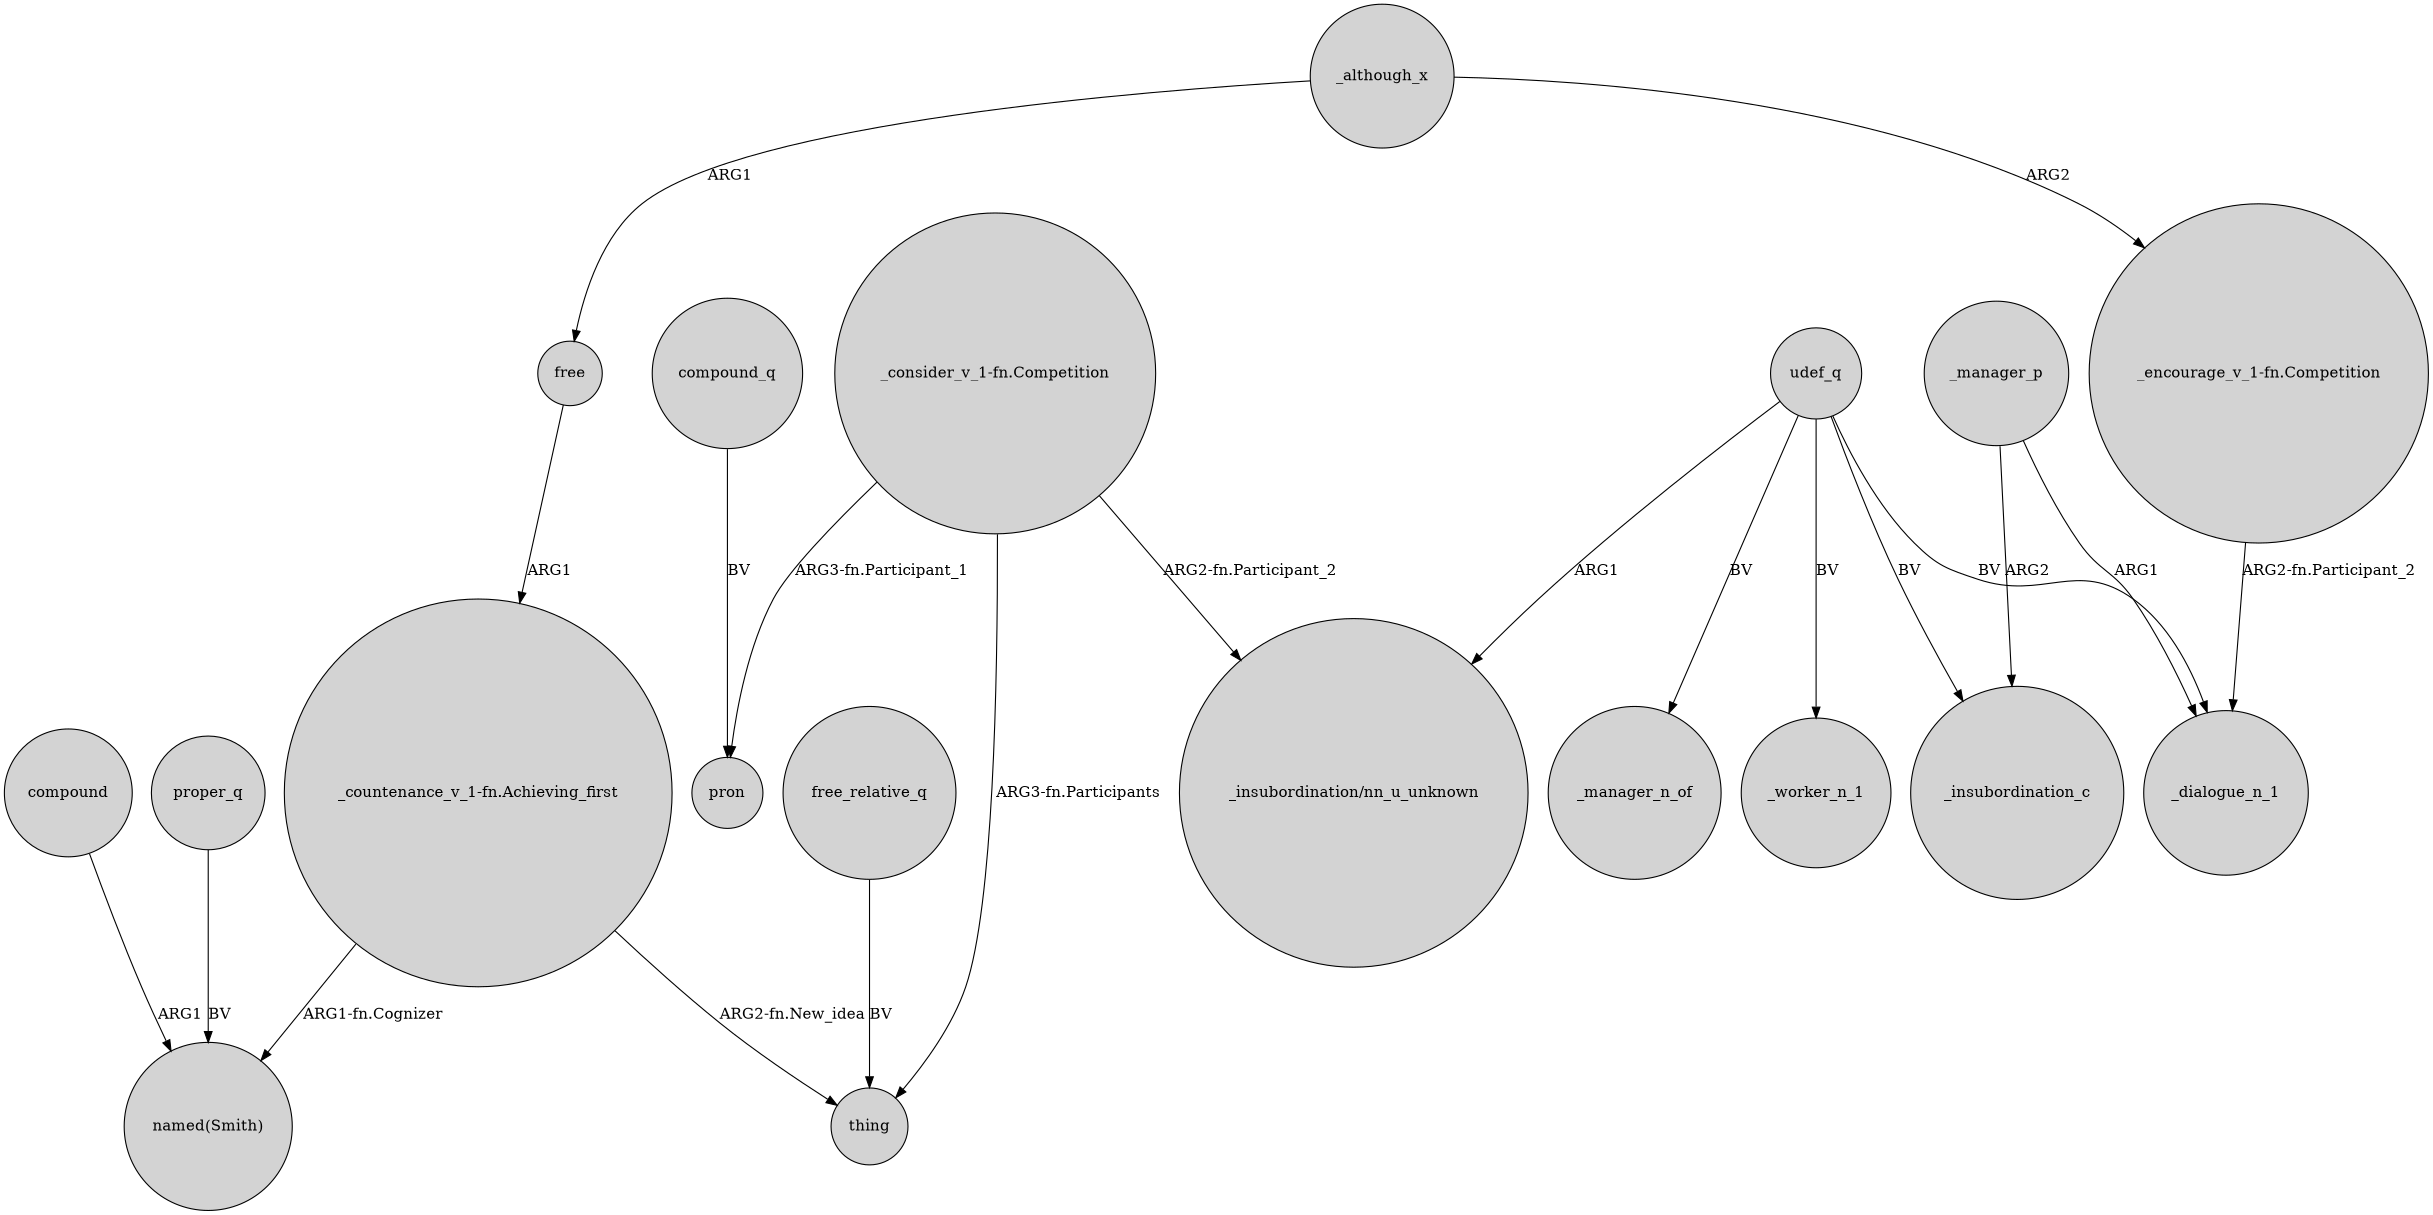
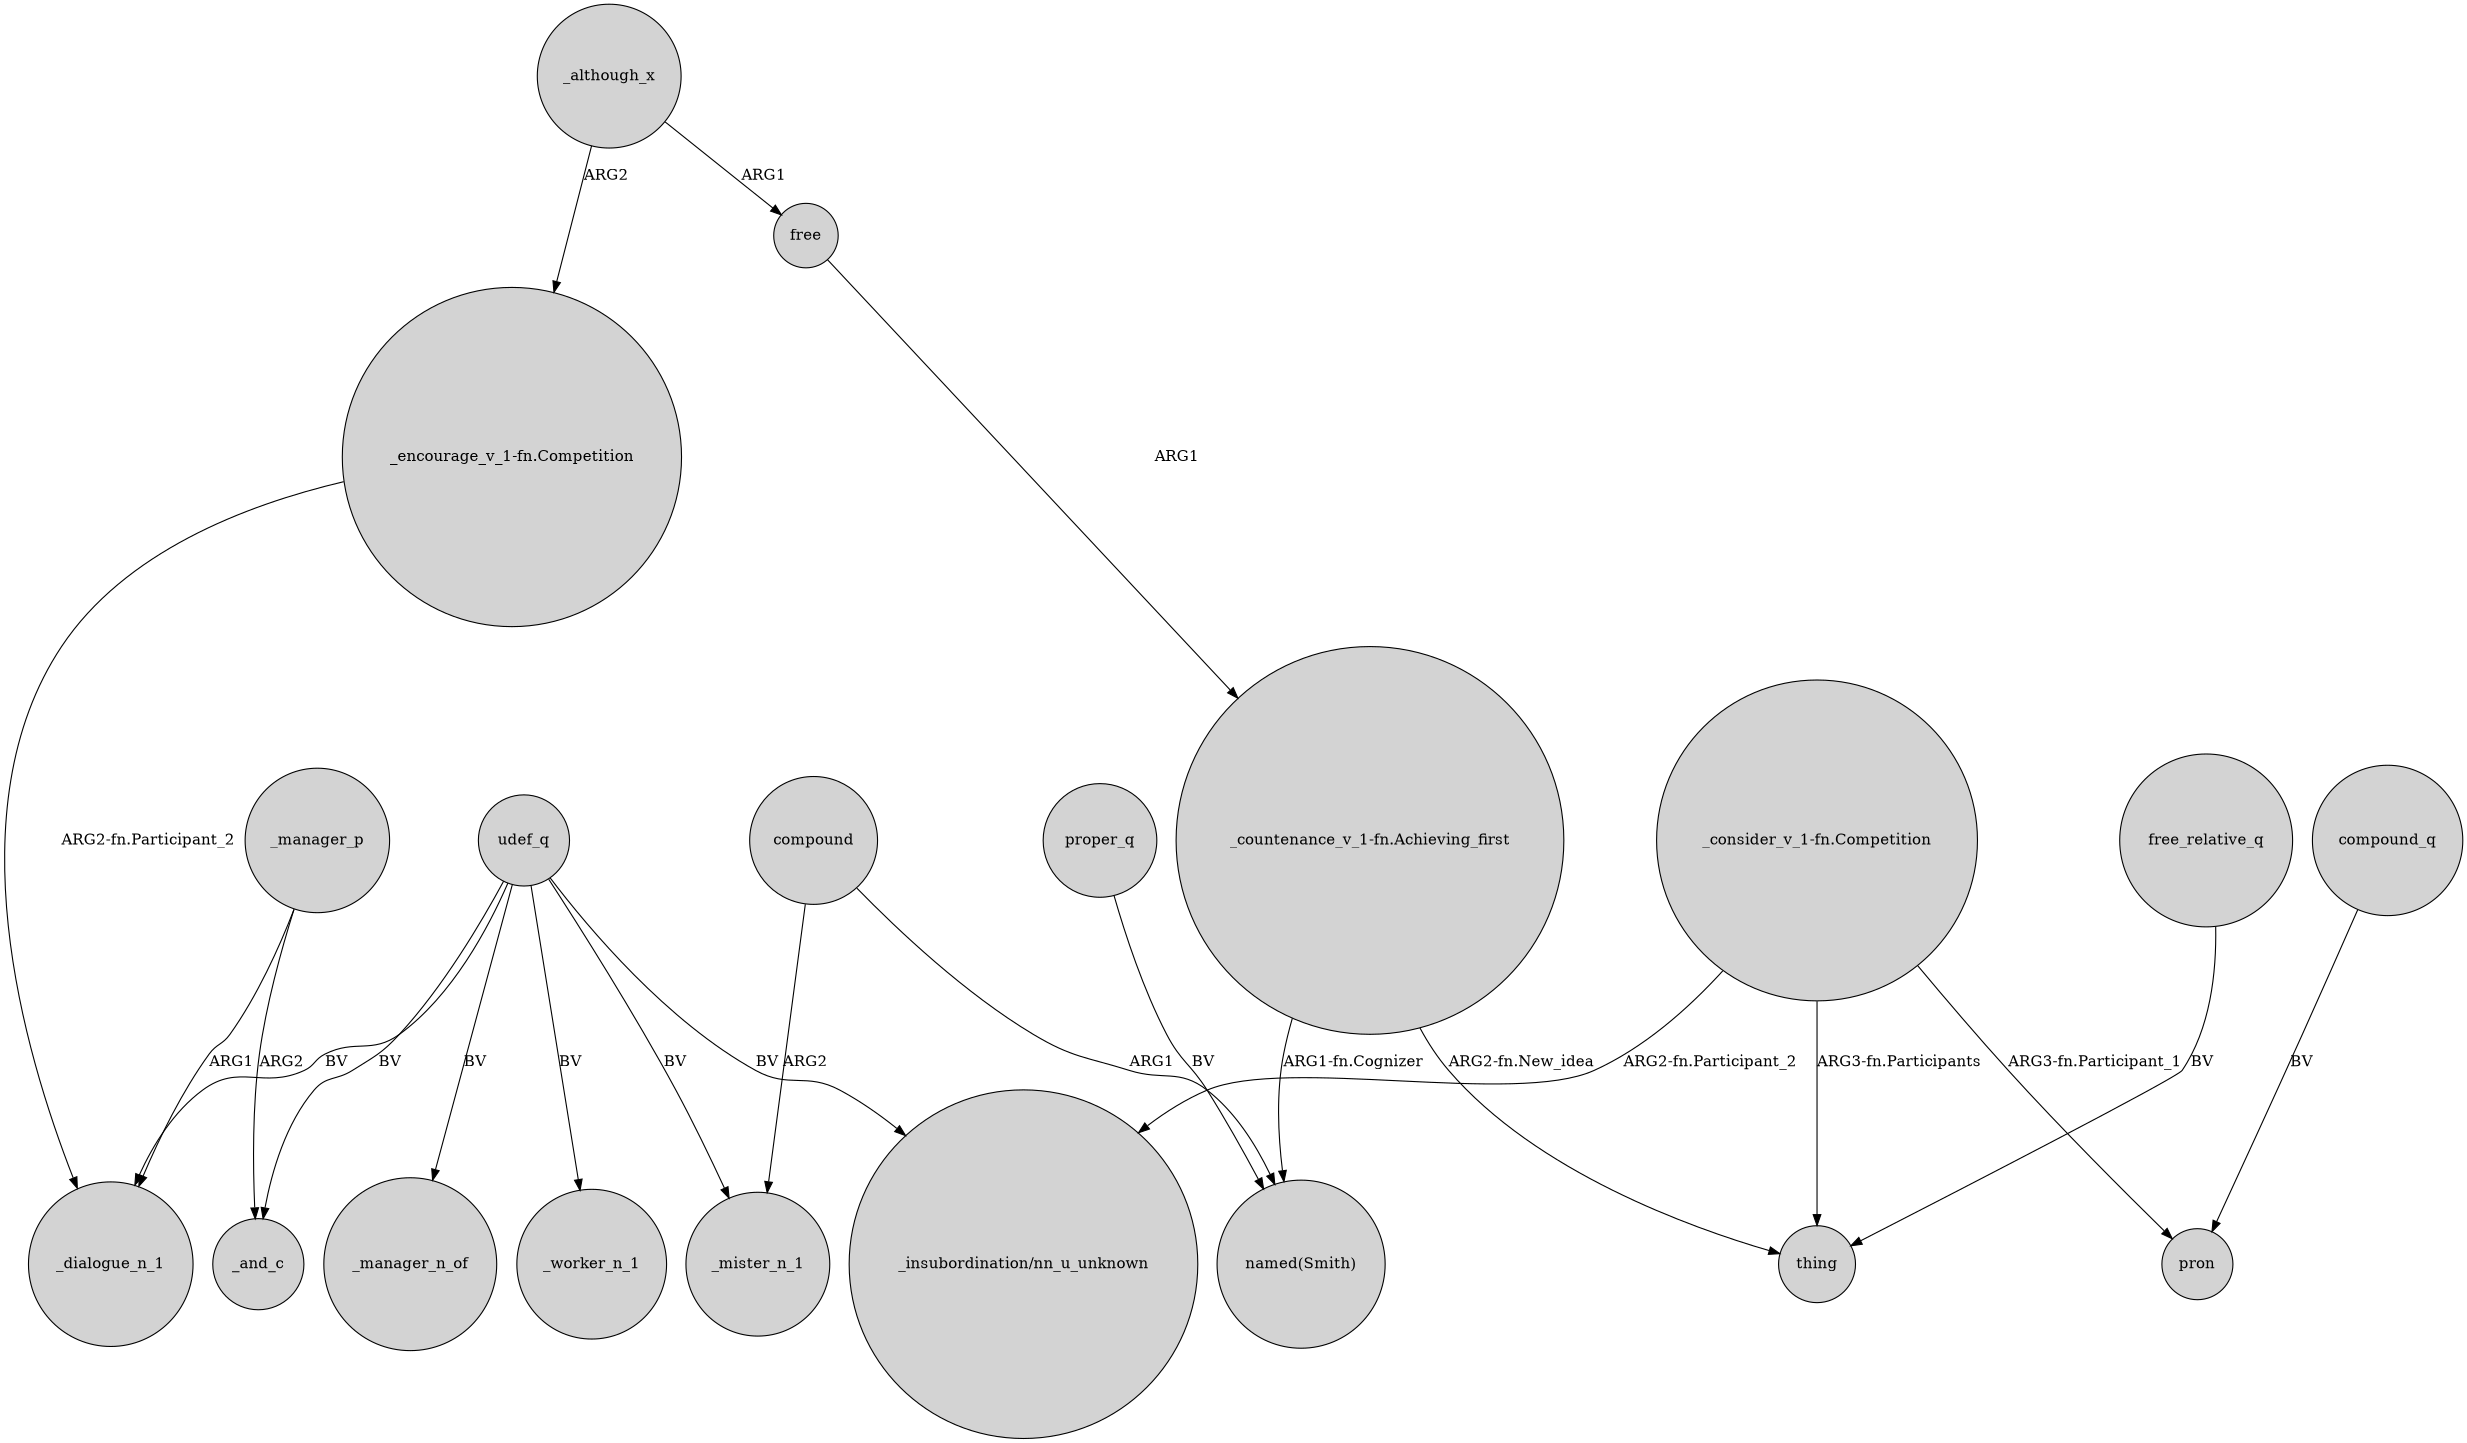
edge "udef_q" -> "_insubordination/nn_u_unknown": label "ARG1" -> "BV"
node "_insubordination_c": label "_insubordination_c" -> "_and_c"
node "_mister_n_1": added
